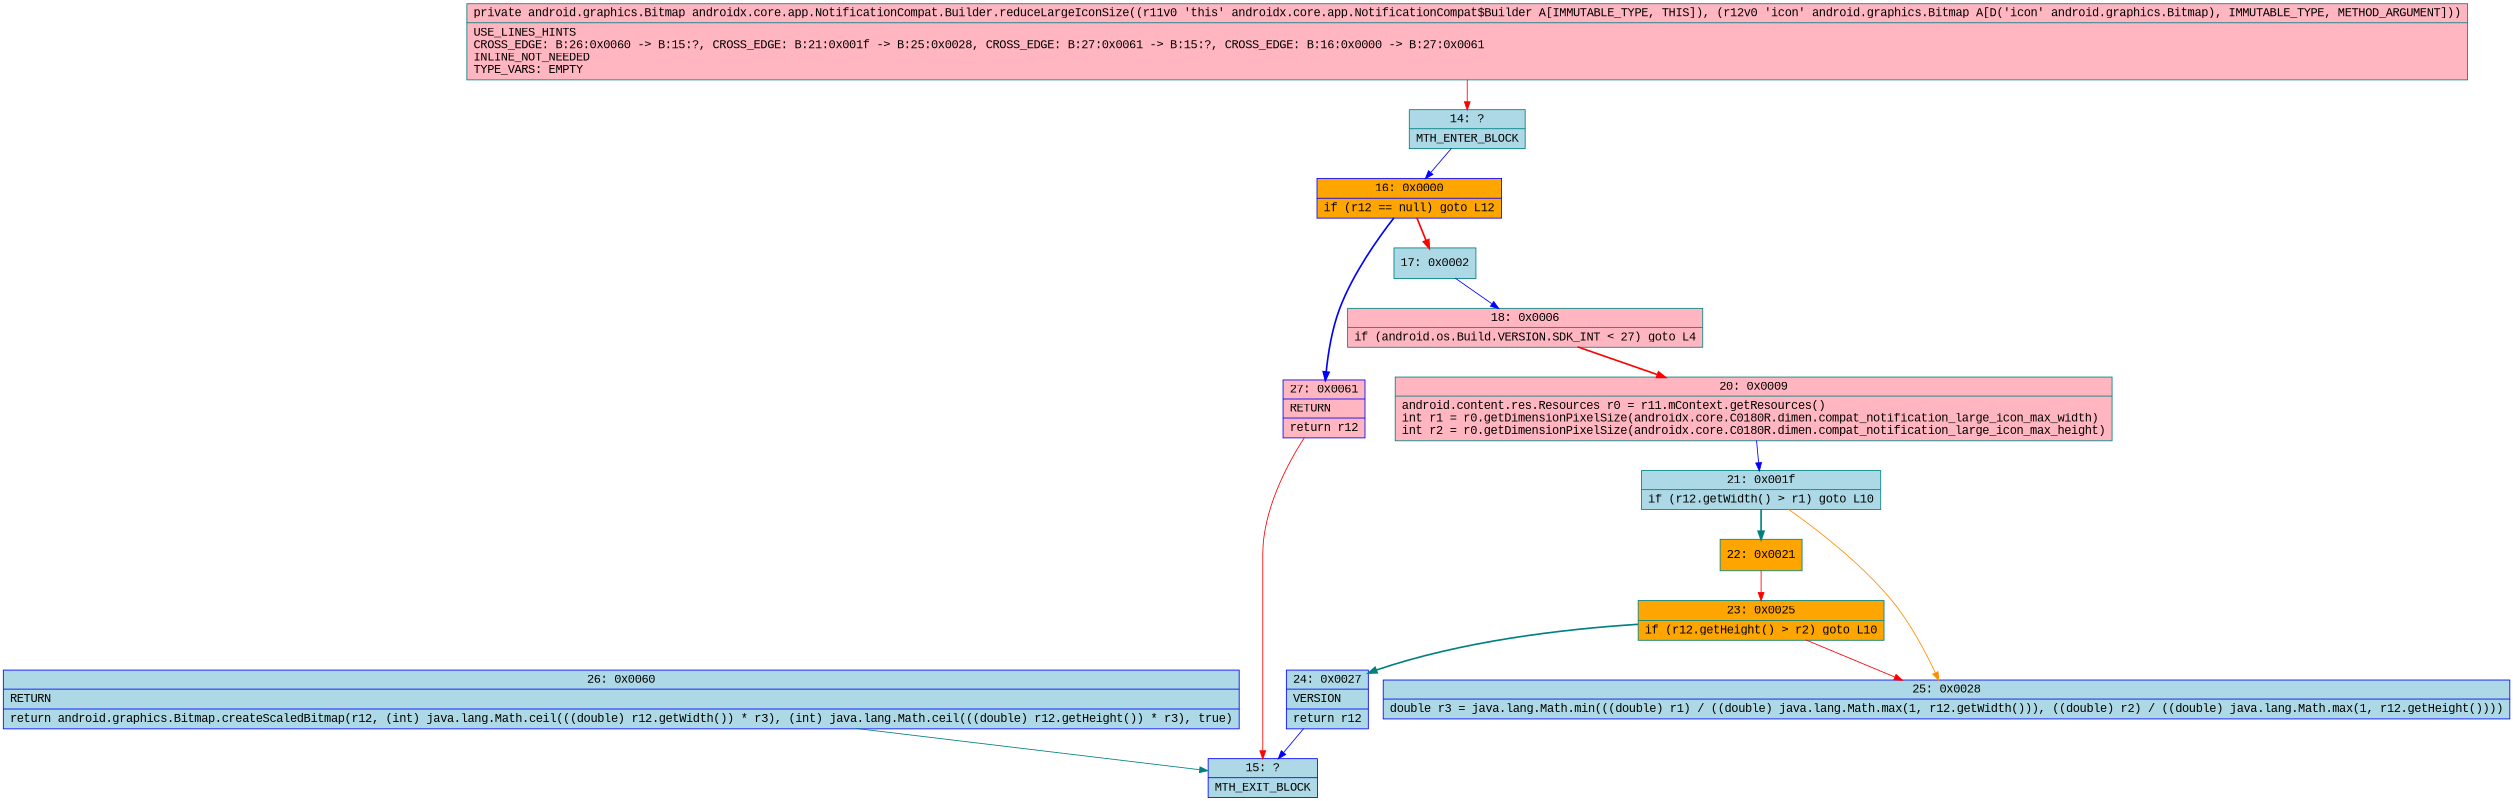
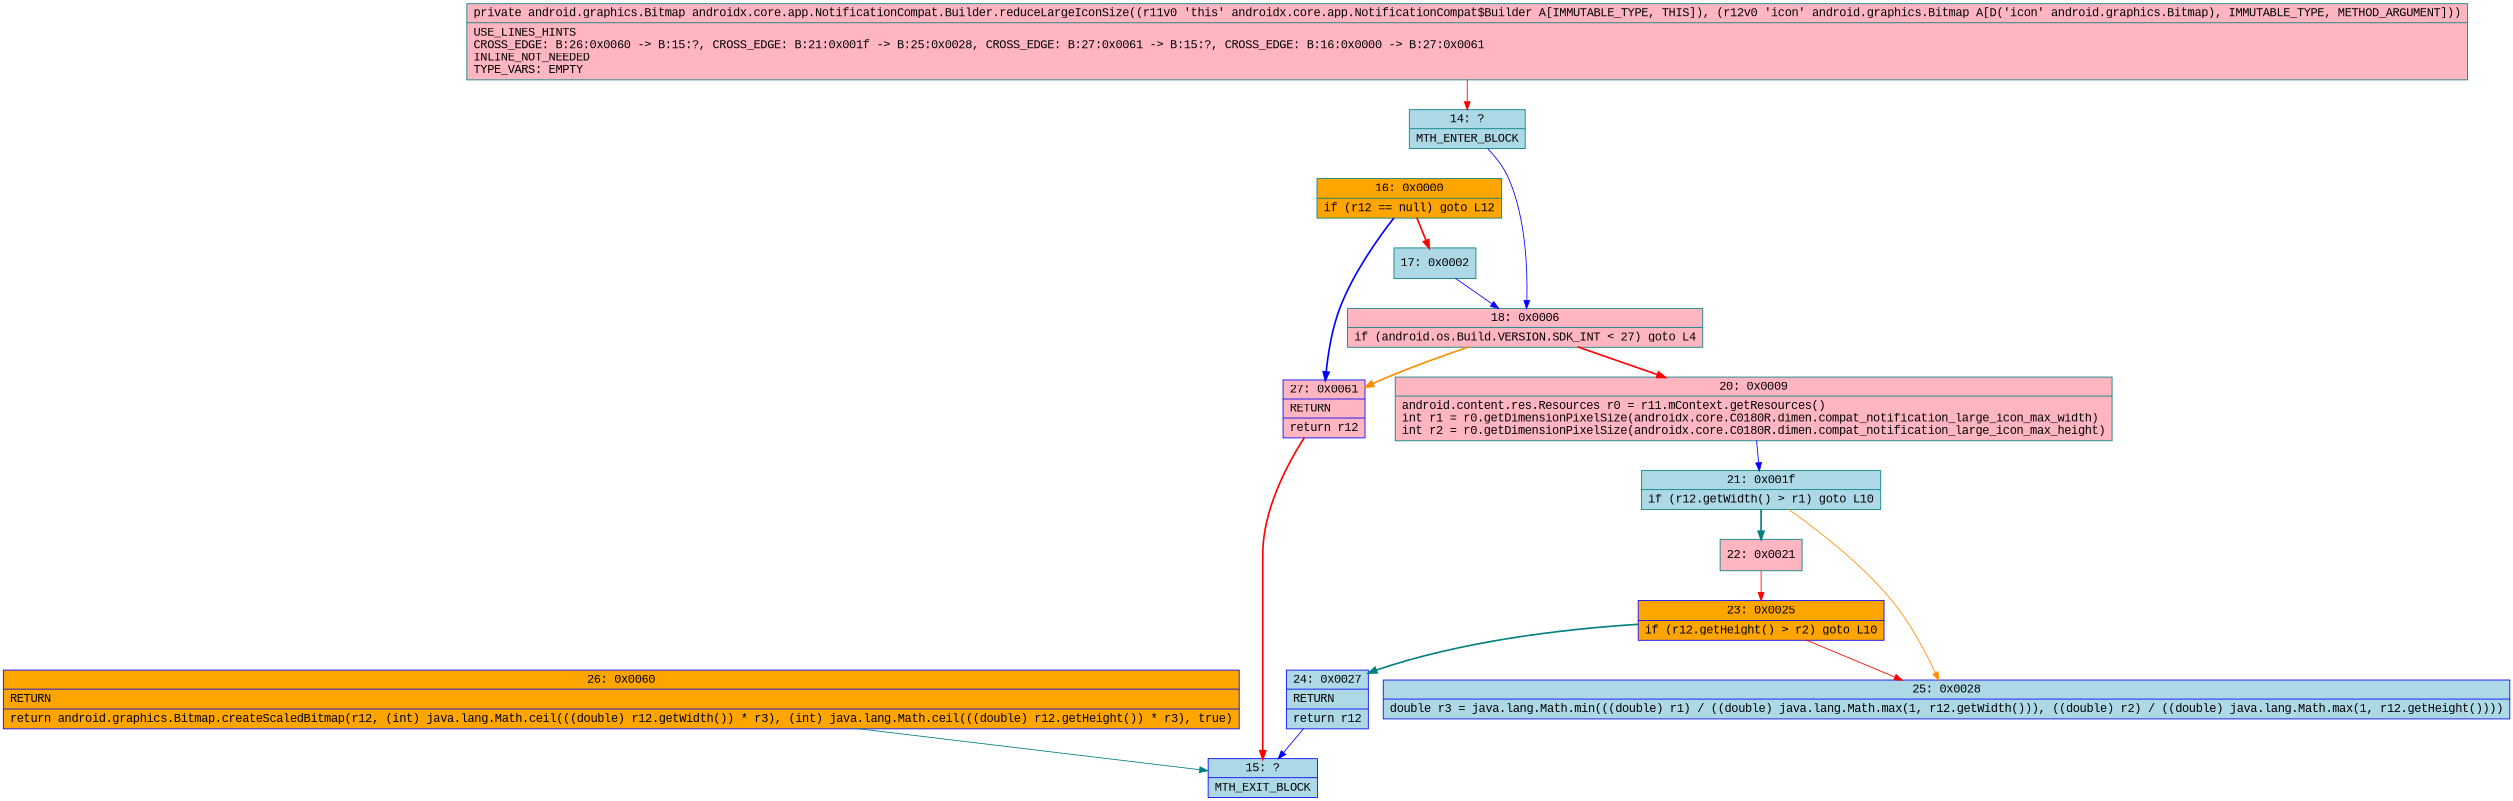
edge "14: ?" -> "16: 0x0000": now "14: ?" -> "18: 0x0006"
node "16: 0x0000": color blue -> teal
edge "18: 0x0006" -> "27: 0x0061": added
node "22: 0x0021": fillcolor orange -> lightpink
edge "27: 0x0061" -> "15: ?": style solid -> bold
node "23: 0x0025": color teal -> blue
node "26: 0x0060": fillcolor lightblue -> orange
node "24: 0x0027": text "VERSION" -> "RETURN"
